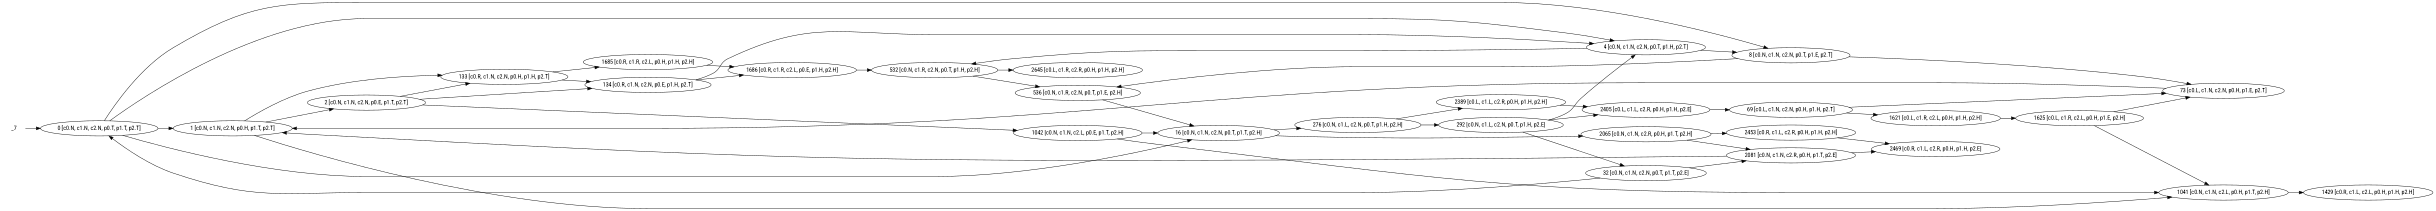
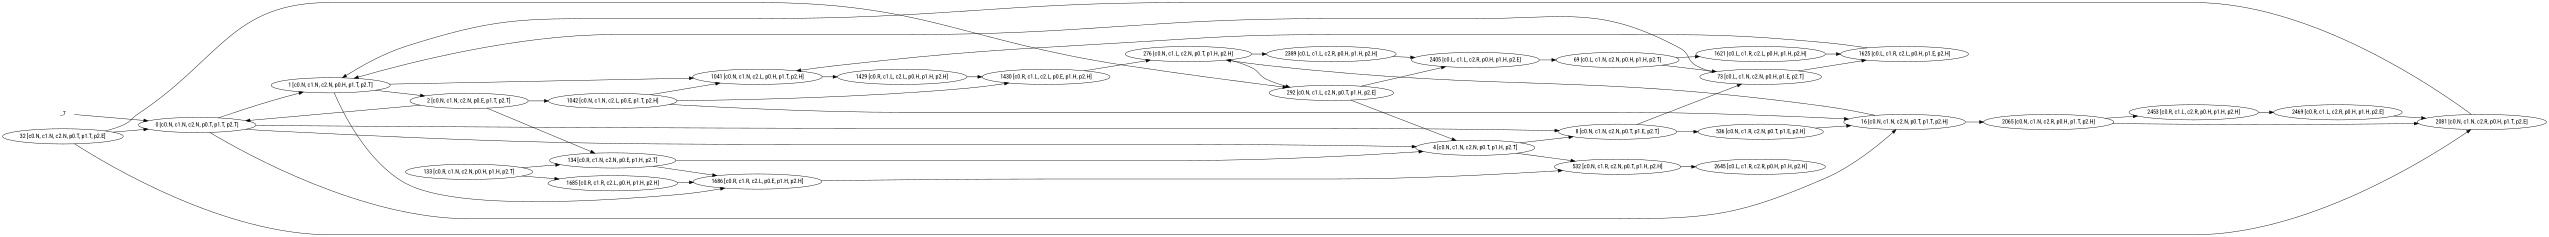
node "1430 [c0.R, c1.L, c2.L, p0.E, p1.H, p2.H]": added
edge "532 [c0.N, c1.R, c2.N, p0.T, p1.H, p2.H]" -> "536 [c0.N, c1.R, c2.N, p0.T, p1.E, p2.H]": removed
edge "1 [c0.N, c1.N, c2.N, p0.H, p1.T, p2.T]" -> "133 [c0.R, c1.N, c2.N, p0.H, p1.H, p2.T]": now "1 [c0.N, c1.N, c2.N, p0.H, p1.T, p2.T]" -> "1686 [c0.R, c1.R, c2.L, p0.E, p1.H, p2.H]"
edge "2 [c0.N, c1.N, c2.N, p0.E, p1.T, p2.T]" -> "133 [c0.R, c1.N, c2.N, p0.H, p1.H, p2.T]": now "2 [c0.N, c1.N, c2.N, p0.E, p1.T, p2.T]" -> "0 [c0.N, c1.N, c2.N, p0.T, p1.T, p2.T]"
edge "1625 [c0.L, c1.R, c2.L, p0.H, p1.E, p2.H]" -> "73 [c0.L, c1.N, c2.N, p0.H, p1.E, p2.T]": reversed
edge "292 [c0.N, c1.L, c2.N, p0.T, p1.H, p2.E]" -> "32 [c0.N, c1.N, c2.N, p0.T, p1.T, p2.E]": reversed
edge "2081 [c0.N, c1.N, c2.R, p0.H, p1.T, p2.E]" -> "2469 [c0.R, c1.L, c2.R, p0.H, p1.H, p2.E]": reversed
